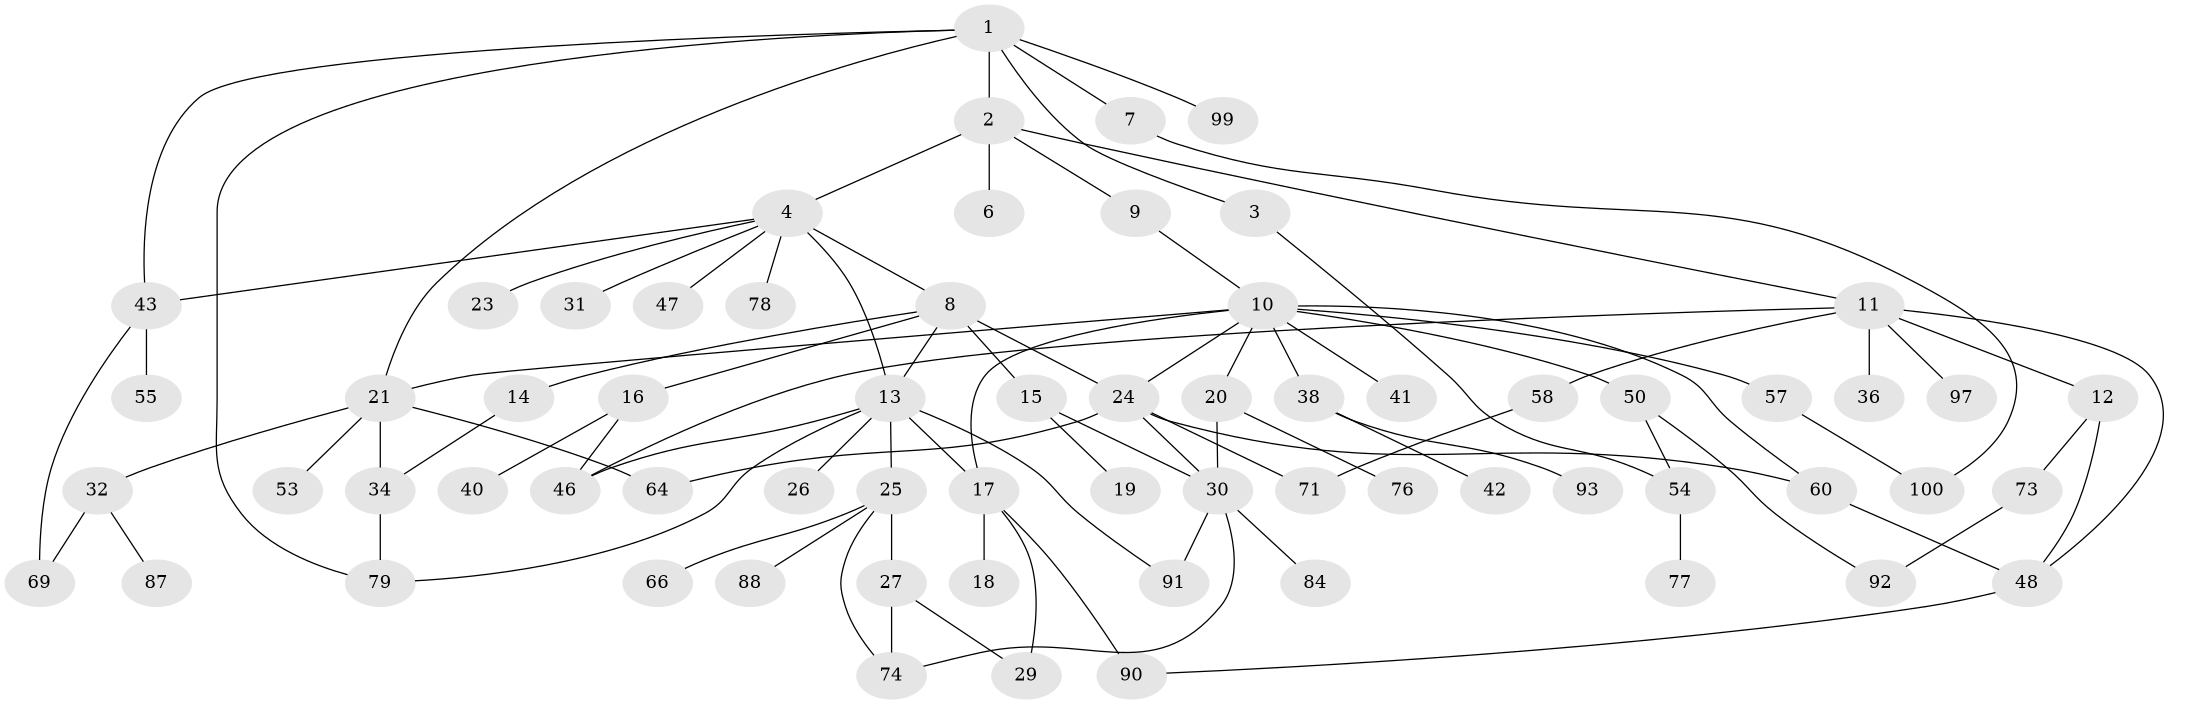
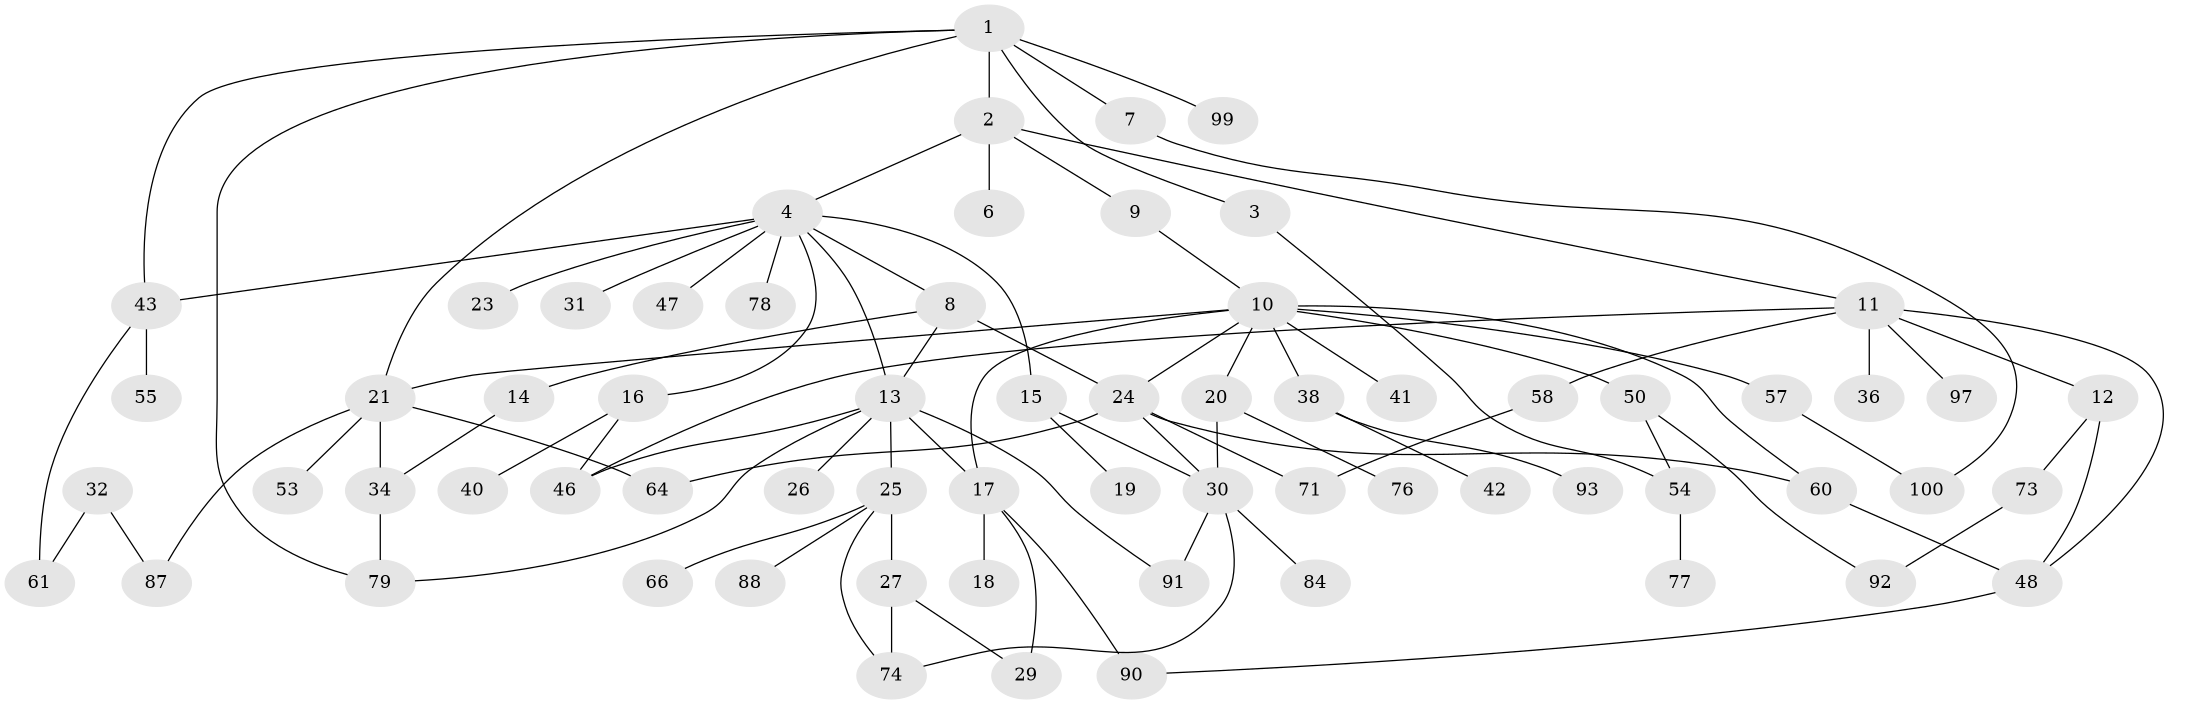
edge "8" -- "15": now "4" -- "15"
edge "8" -- "16": now "4" -- "16"
edge "21" -- "32": now "21" -- "87"
node "69": label "69" -> "61"
